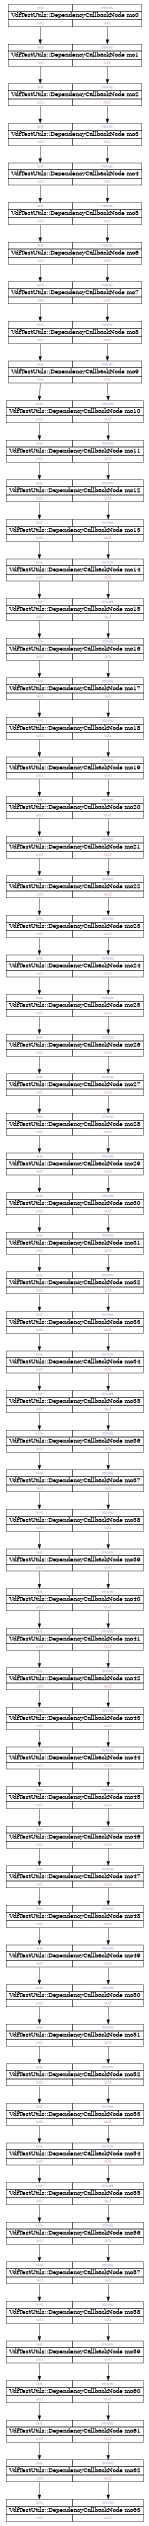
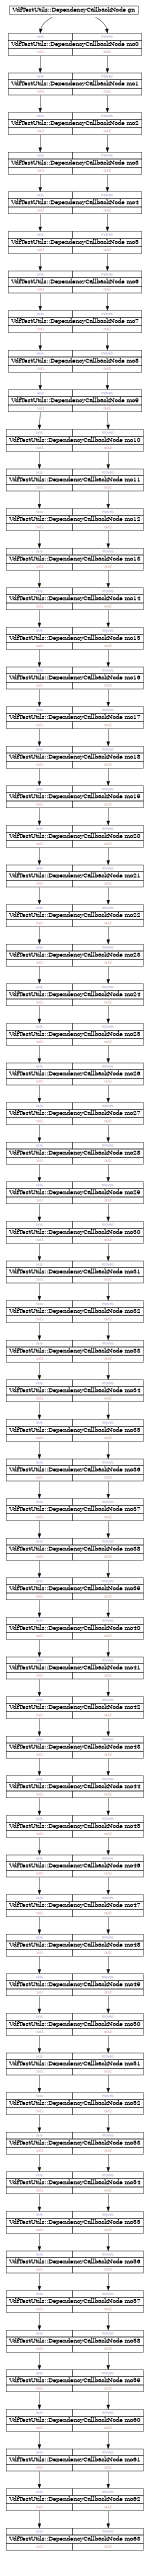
node "VdfTestUtils::DependencyCallbackNode gn": added
